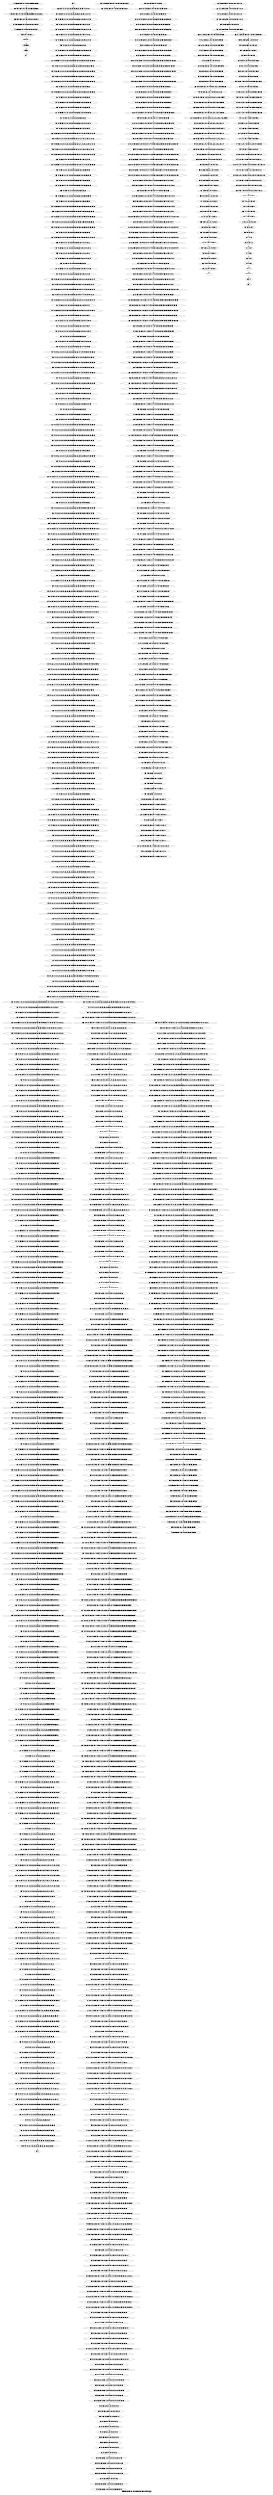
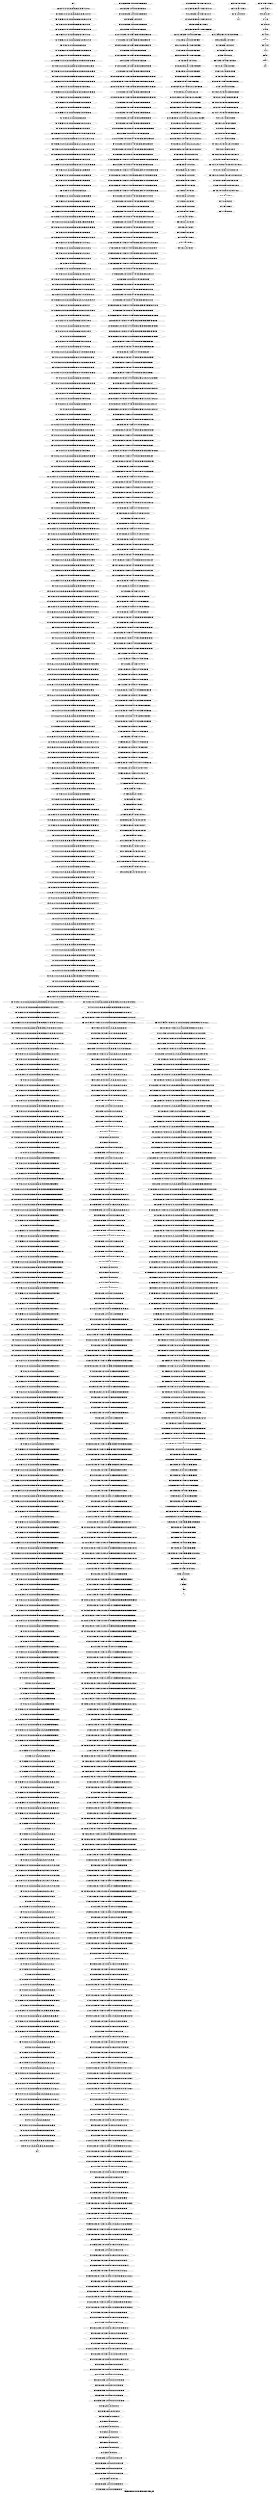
node "402 | 8 128 129 134 529 : 4 5 6 7 8 9 10 11 208 209 210 211": added
node "769 | 6 : 4 5 6 7 8 9 10 11": removed
node "743 | 8 23 : 4 5 6 7 8 9 10 11": removed
node "1056 | 8 525 529 : 4 5 6 7 8 9 10 11 853 854 855 856": added
